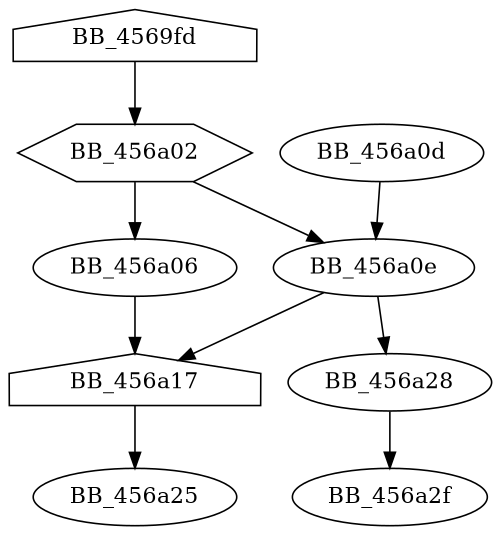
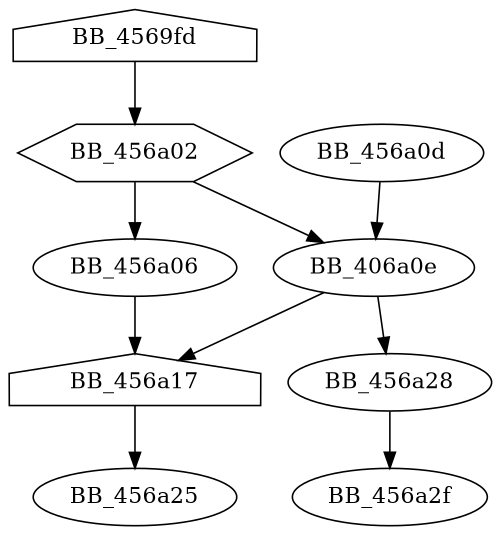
node "BB_456a0e": label "BB_456a0e" -> "BB_406a0e"
